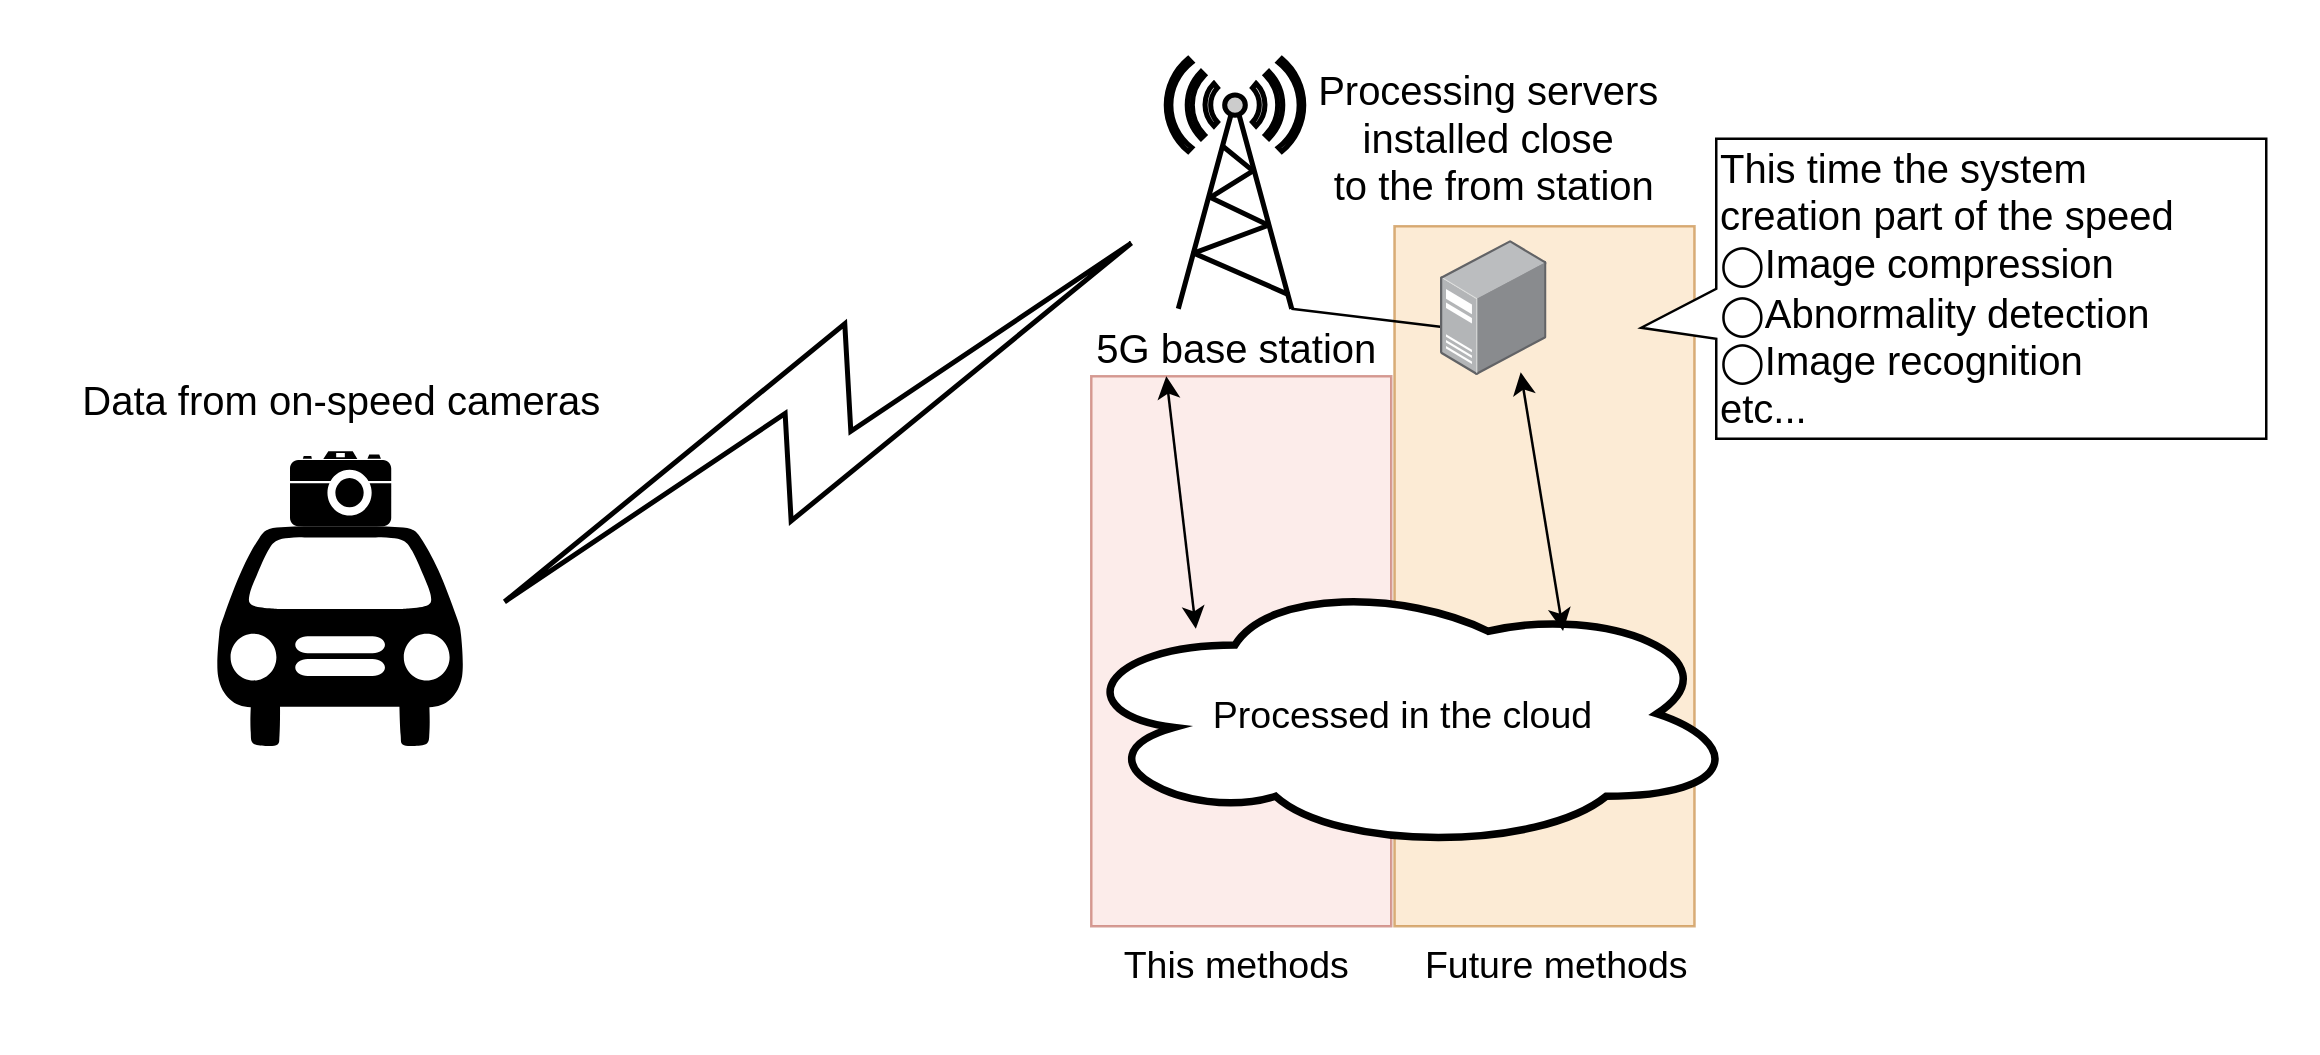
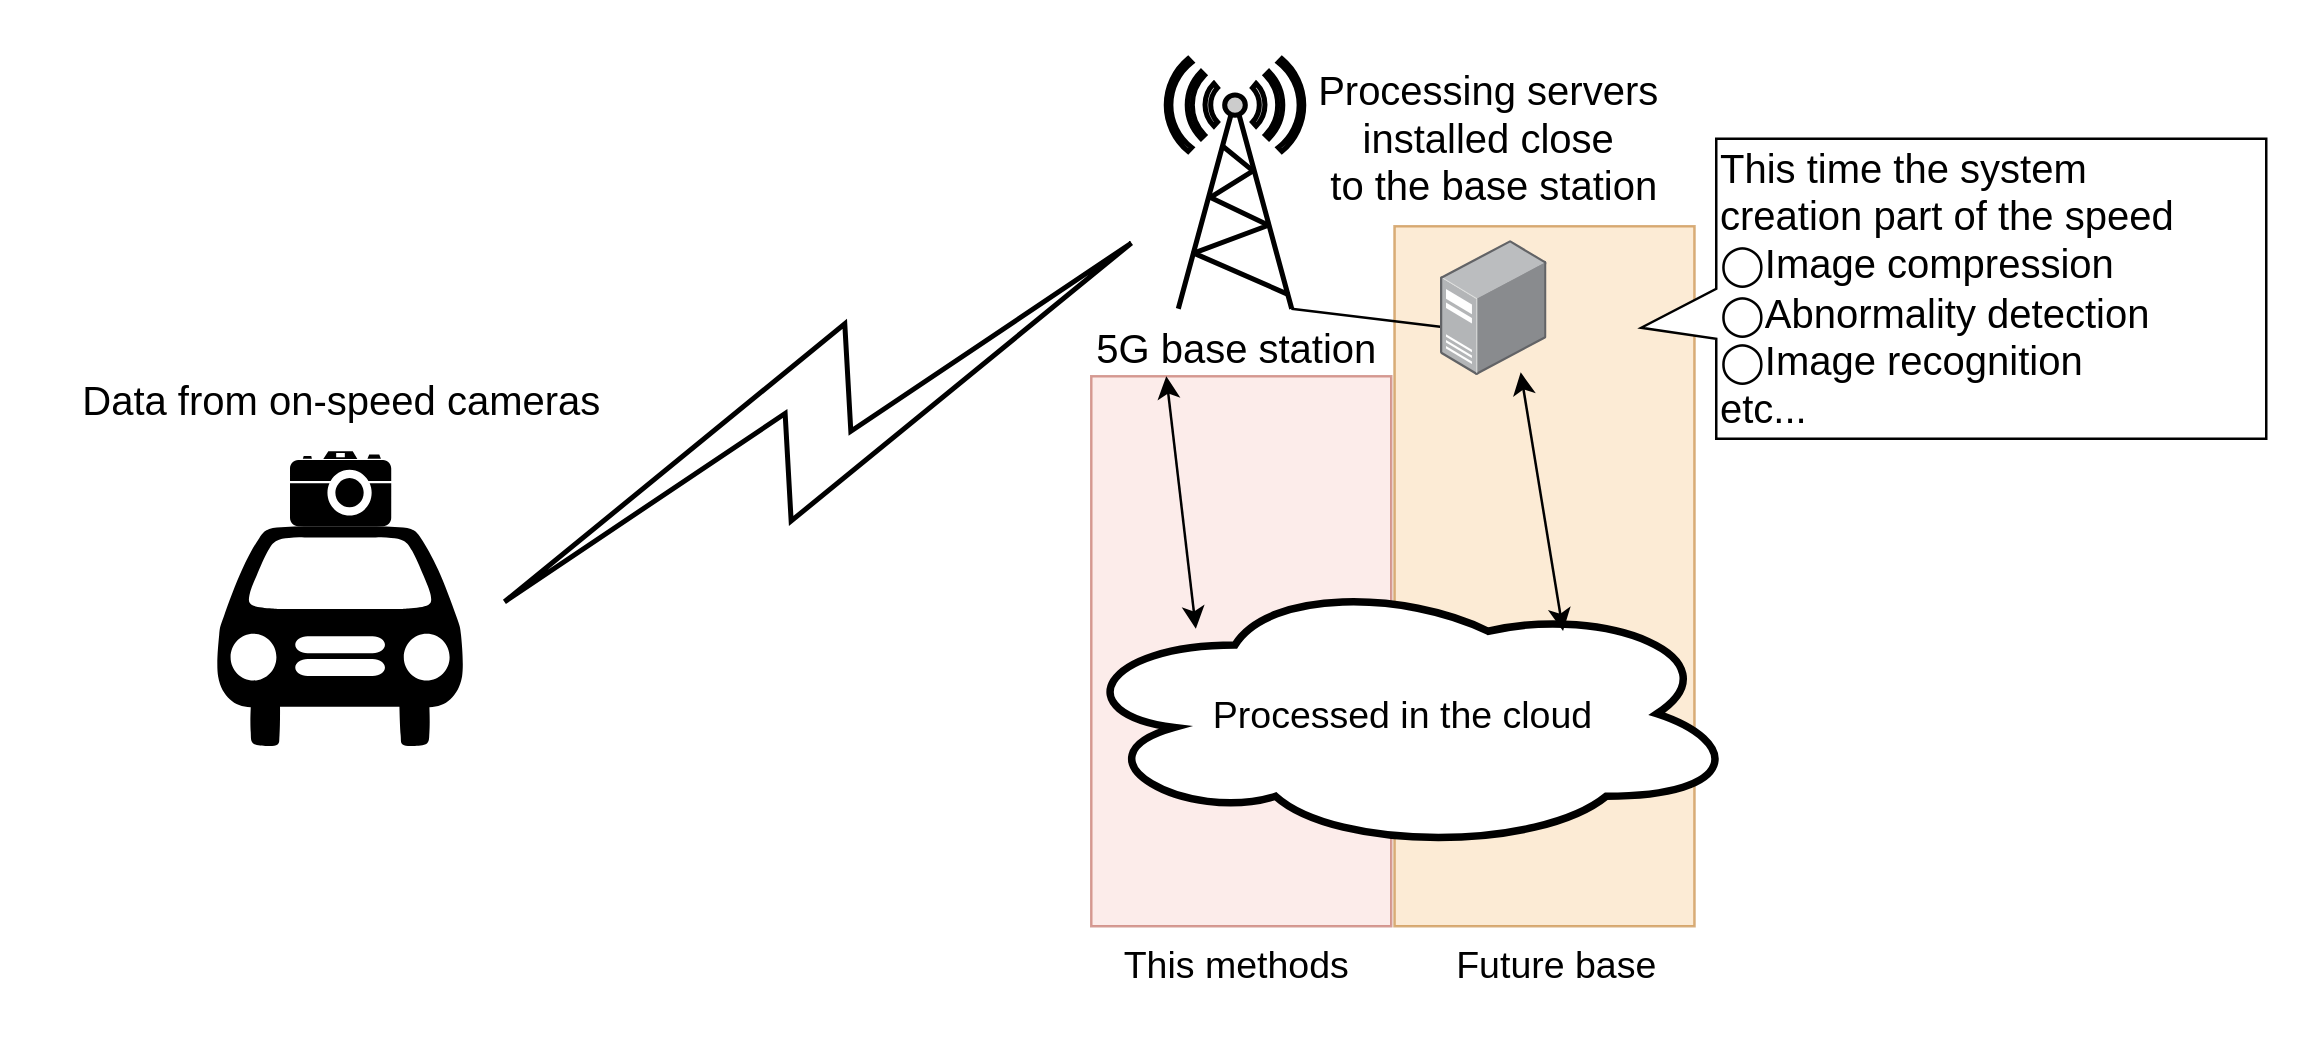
node "Processing servers installed close to the from station": label "Processing servers installed close to the from station" -> "Processing servers installed close to the base station"
node "Future methods": label "Future methods" -> "Future base"
